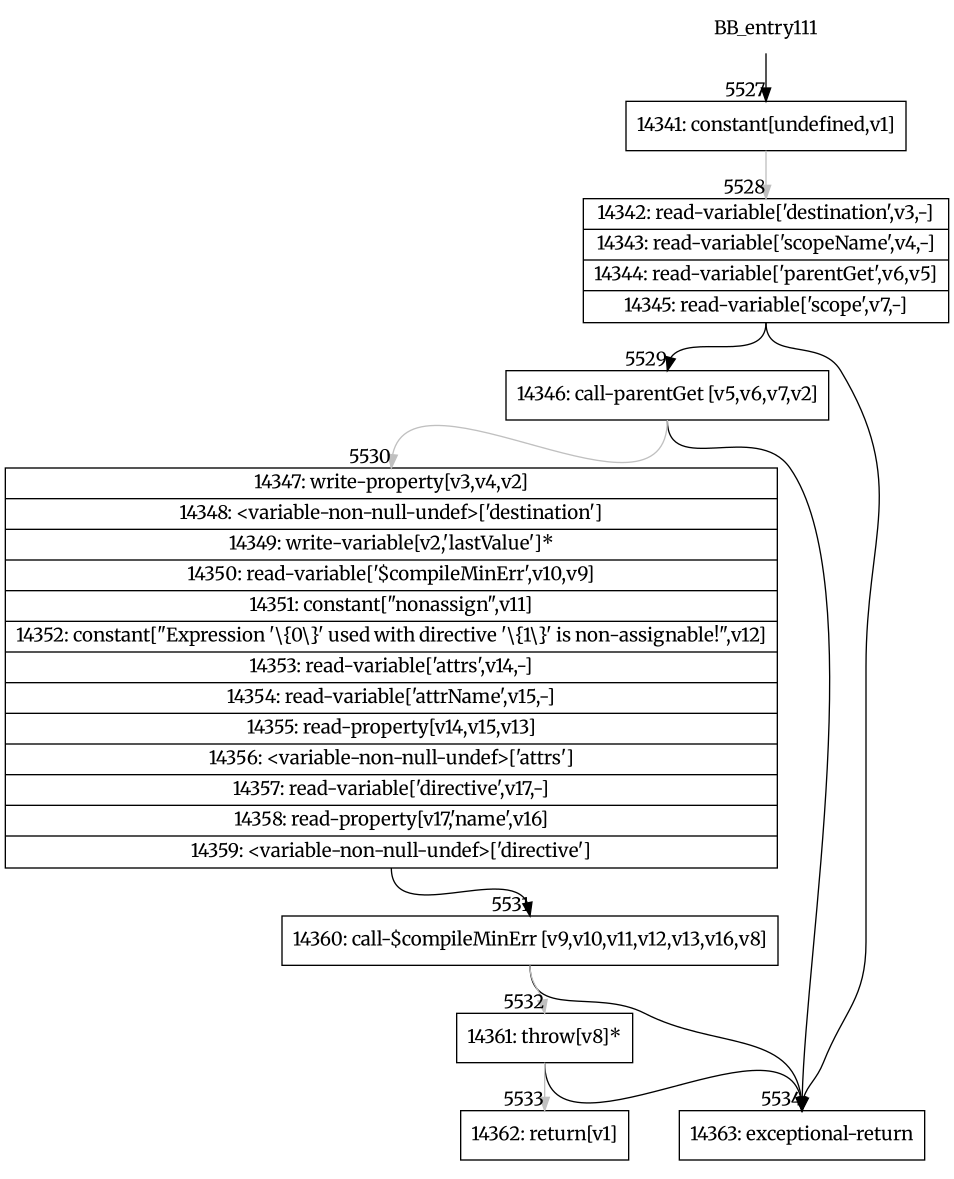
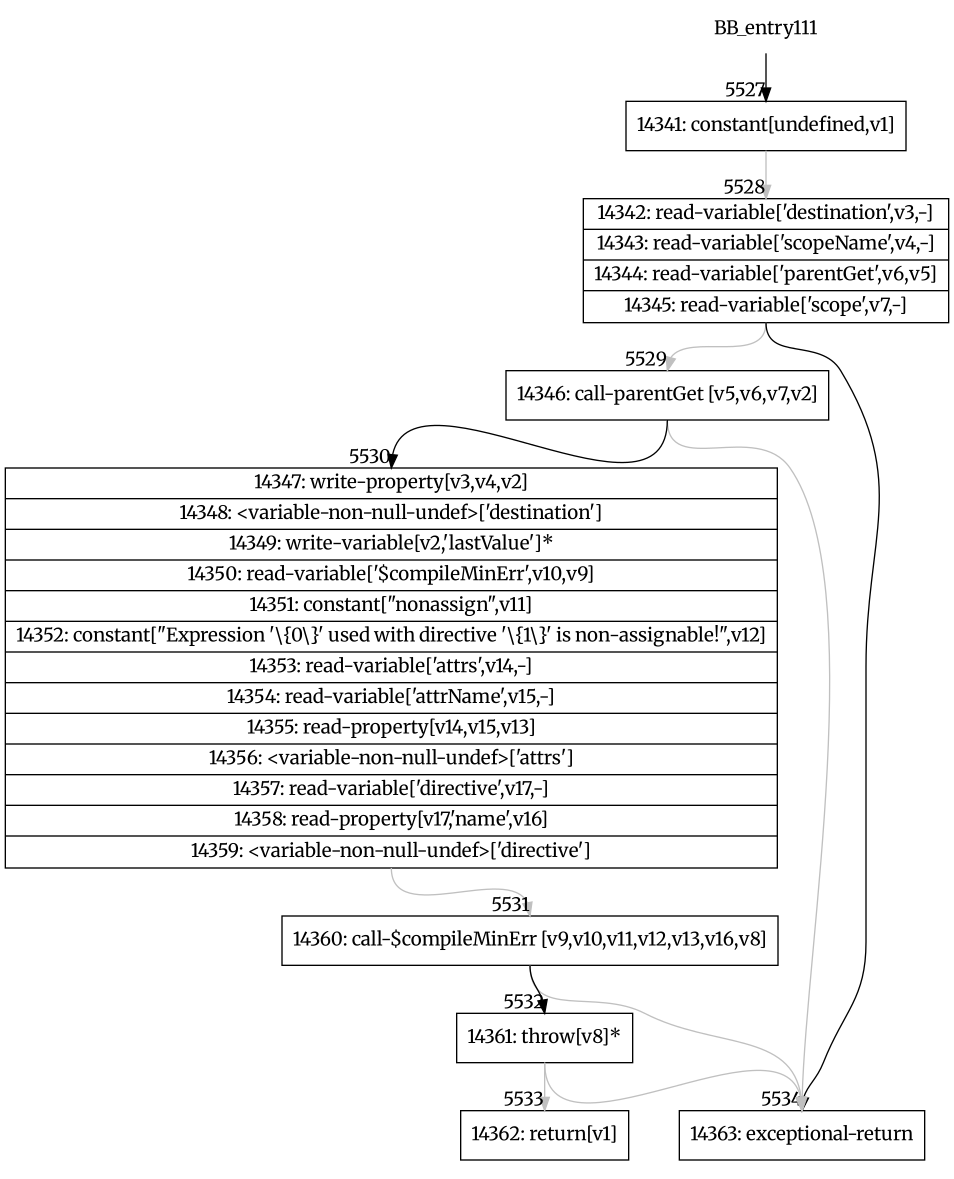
edge "14342: read-variable['destination',v3,-]" -> "14346: call-parentGet [v5,v6,v7,v2]": color black -> gray
edge "14346: call-parentGet [v5,v6,v7,v2]" -> "14347: write-property[v3,v4,v2]": color gray -> black
edge "14346: call-parentGet [v5,v6,v7,v2]" -> "14363: exceptional-return": color black -> gray
edge "14347: write-property[v3,v4,v2]" -> "14360: call-$compileMinErr [v9,v10,v11,v12,v13,v16,v8]": color black -> gray
edge "14360: call-$compileMinErr [v9,v10,v11,v12,v13,v16,v8]" -> "14361: throw[v8]*": color gray -> black
edge "14360: call-$compileMinErr [v9,v10,v11,v12,v13,v16,v8]" -> "14363: exceptional-return": color black -> gray
edge "14361: throw[v8]*" -> "14363: exceptional-return": color black -> gray
